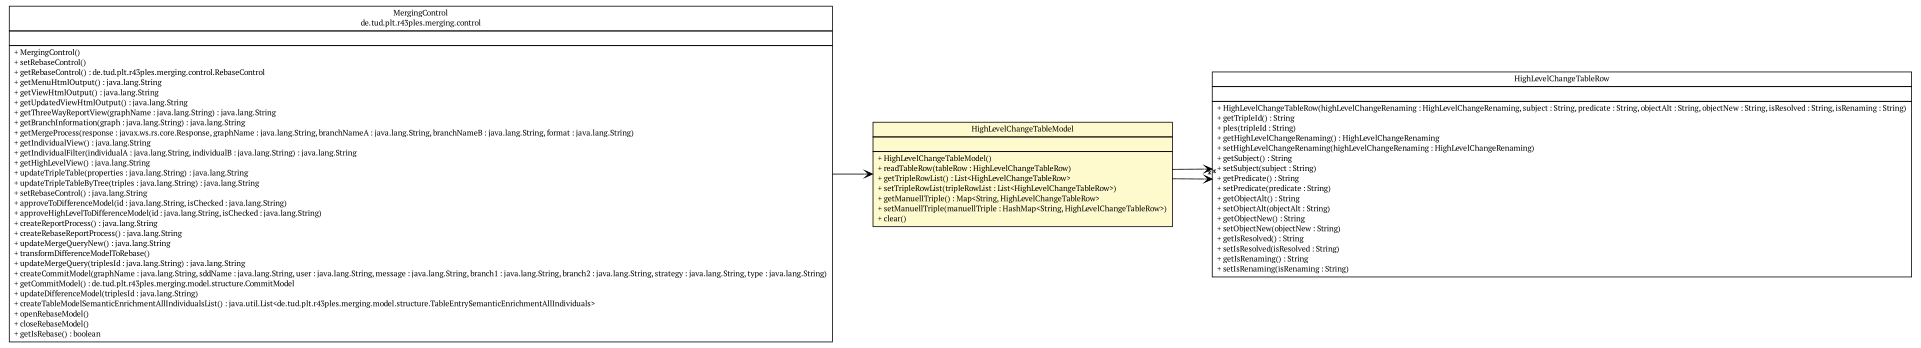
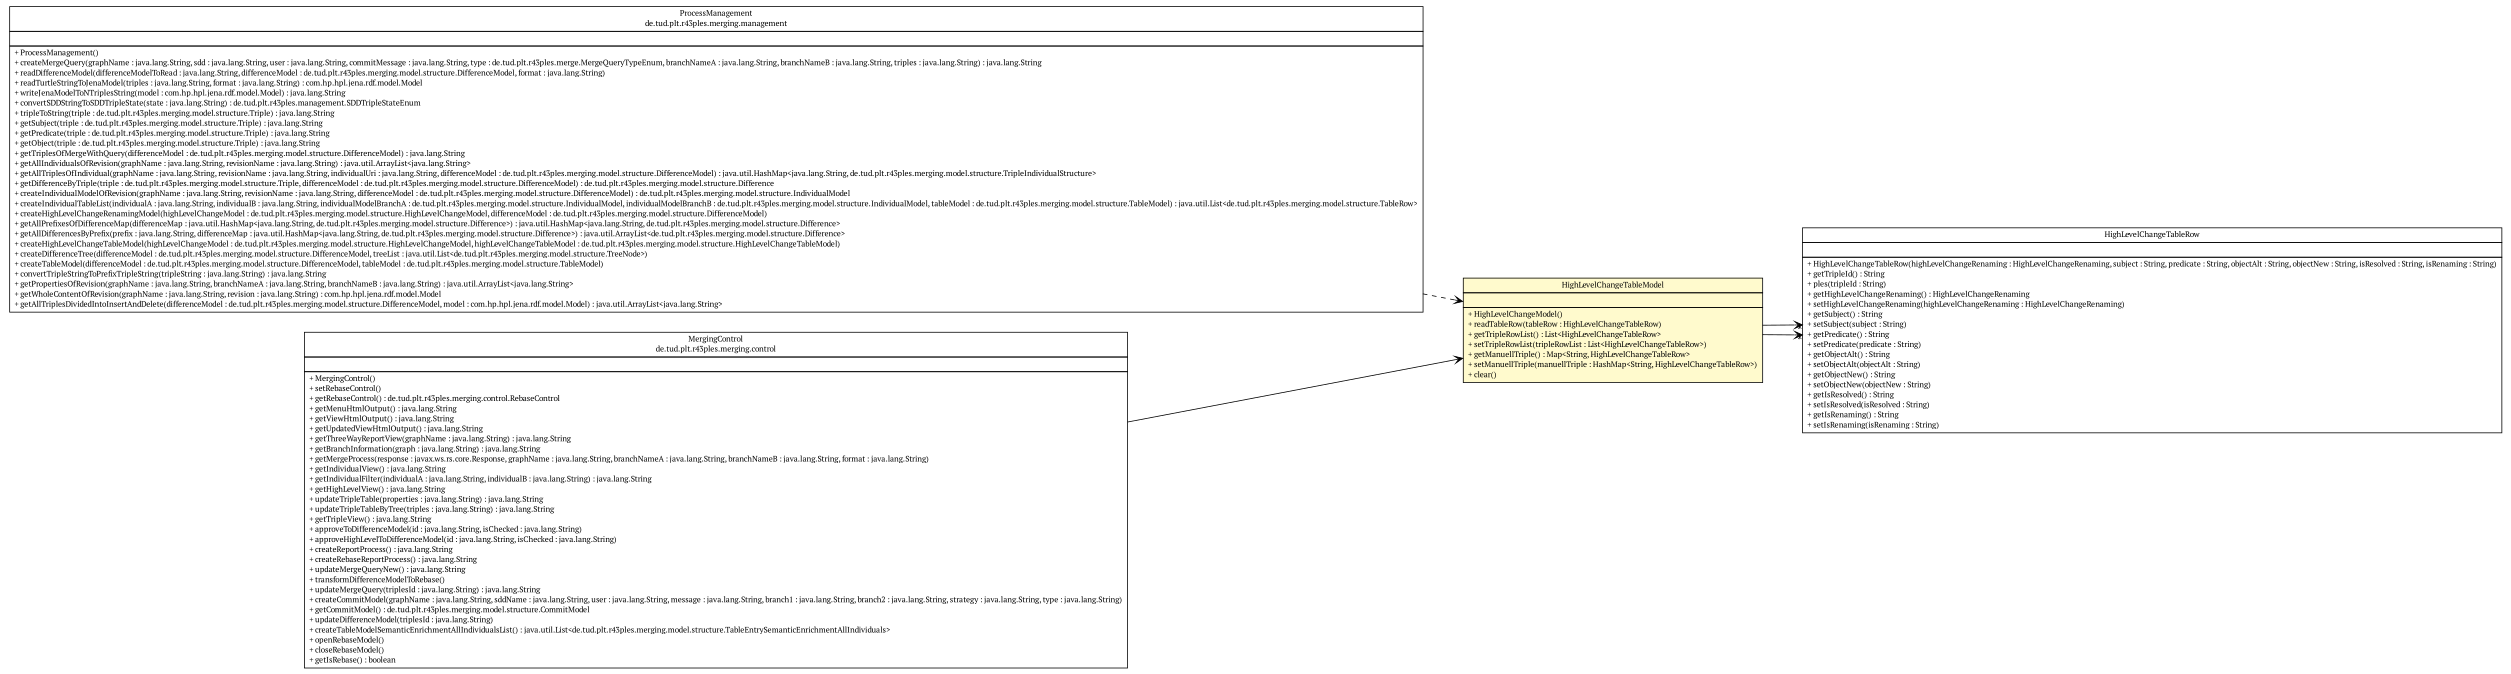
node "ProcessManagement": added
node "HighLevelChangeTableModel": text "+ HighLevelChangeTableModel()" -> "+ HighLevelChangeModel()"
node "MergingControl": text "+ setRebaseControl() : java.lang.String" -> "+ getTripleView() : java.lang.String"
